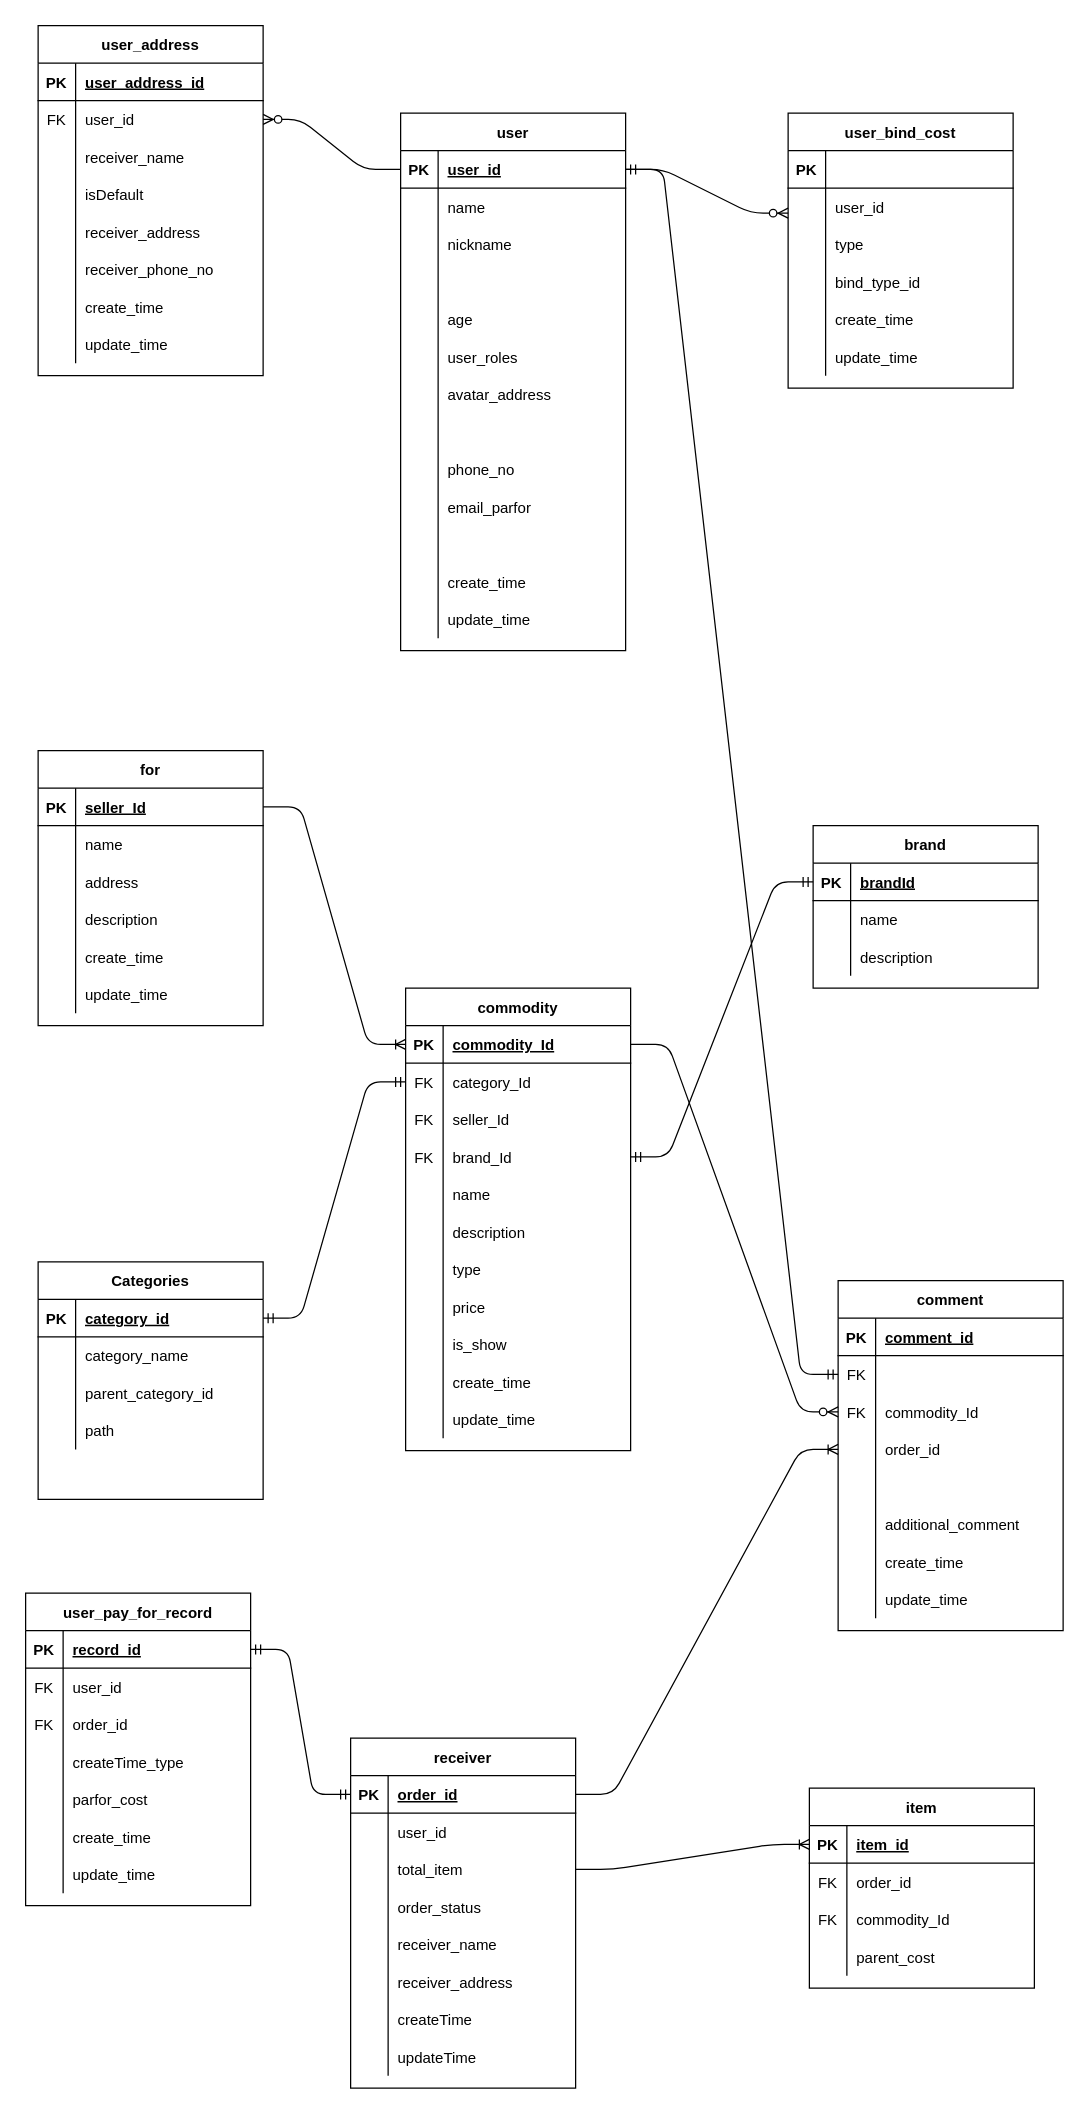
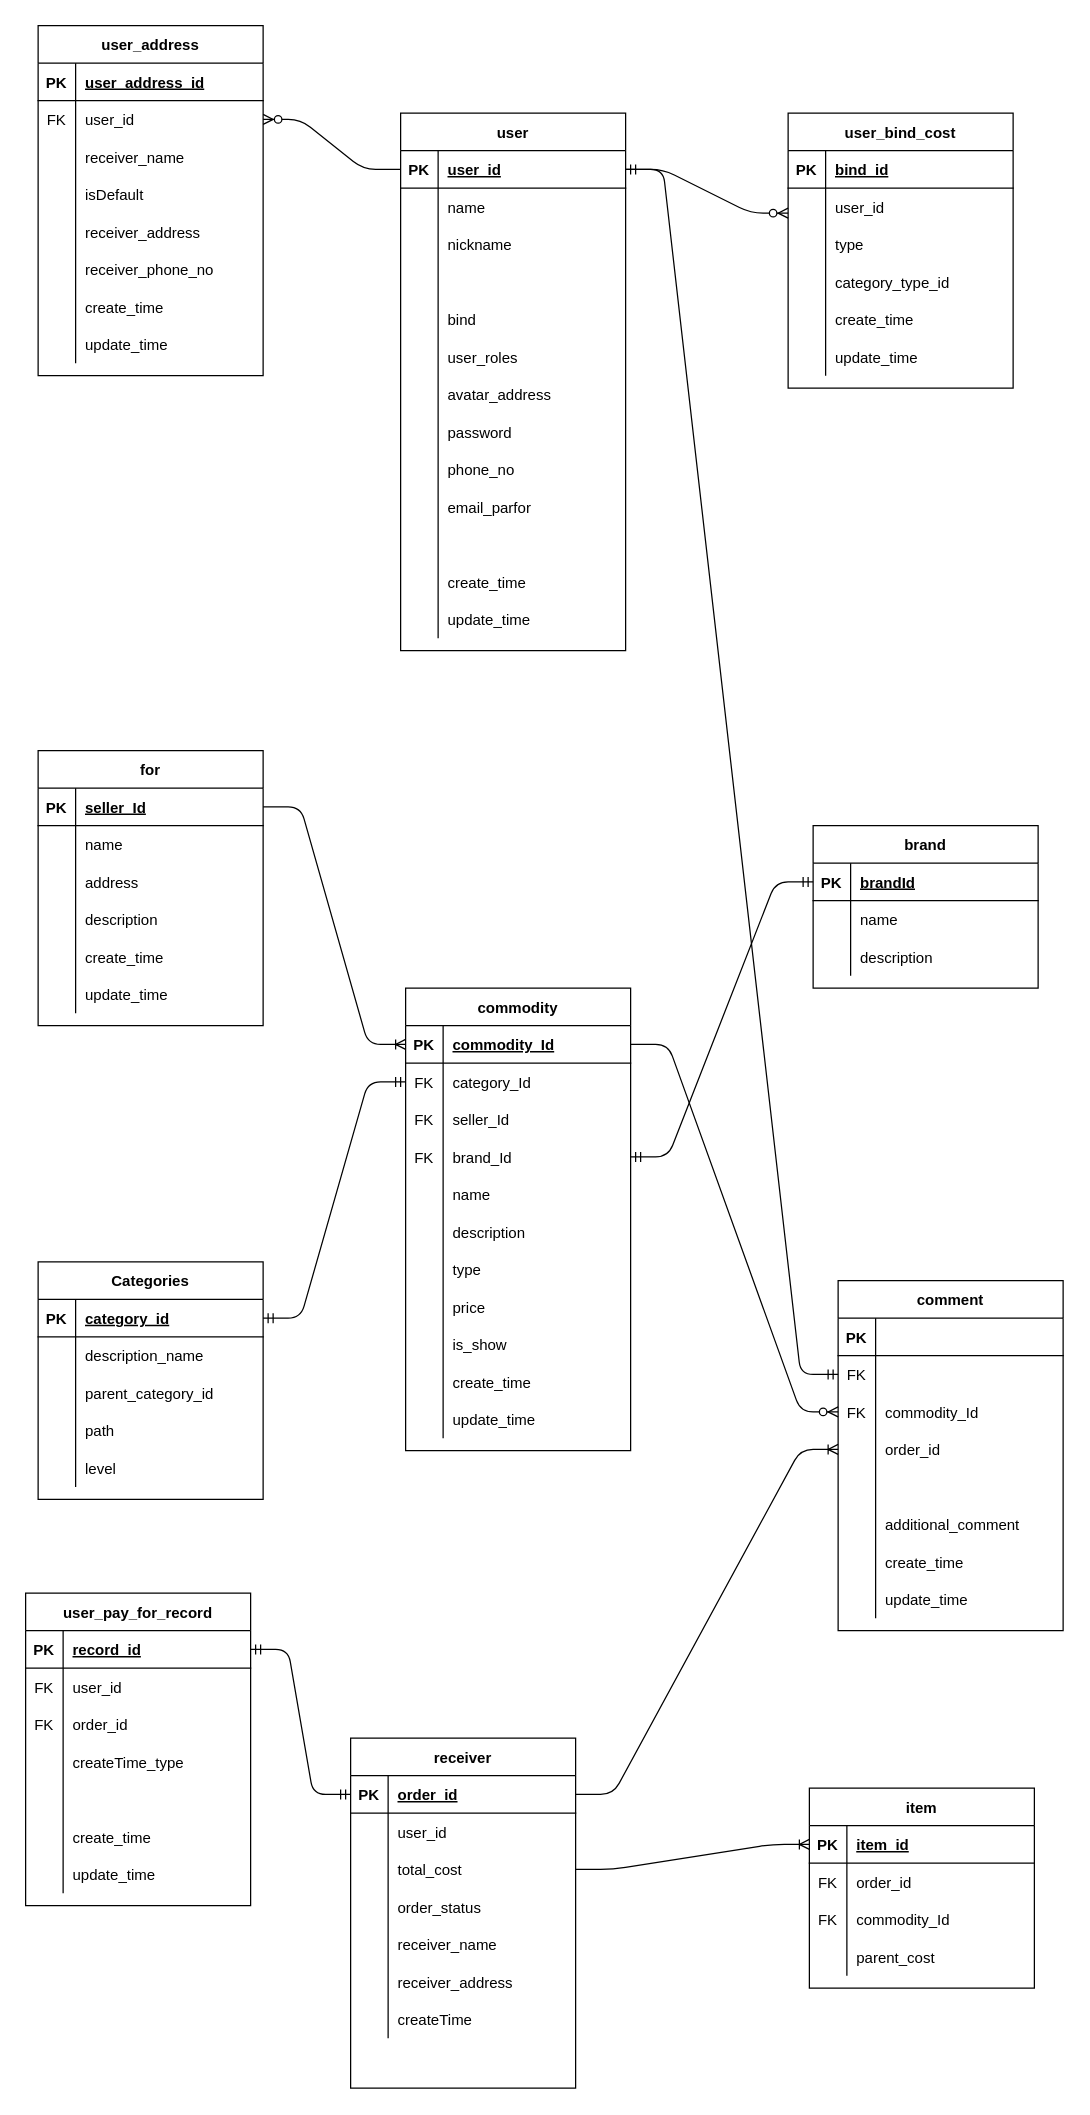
node "bind_id": added
node "bind_type_id": label "bind_type_id" -> "category_type_id"
node "age": label "age" -> "bind"
node "password": added
node "comment_id": removed
node "category_name": label "category_name" -> "description_name"
node "level": added
node "parfor_cost": removed
node "total_item": label "total_item" -> "total_cost"
node "updateTime": removed
